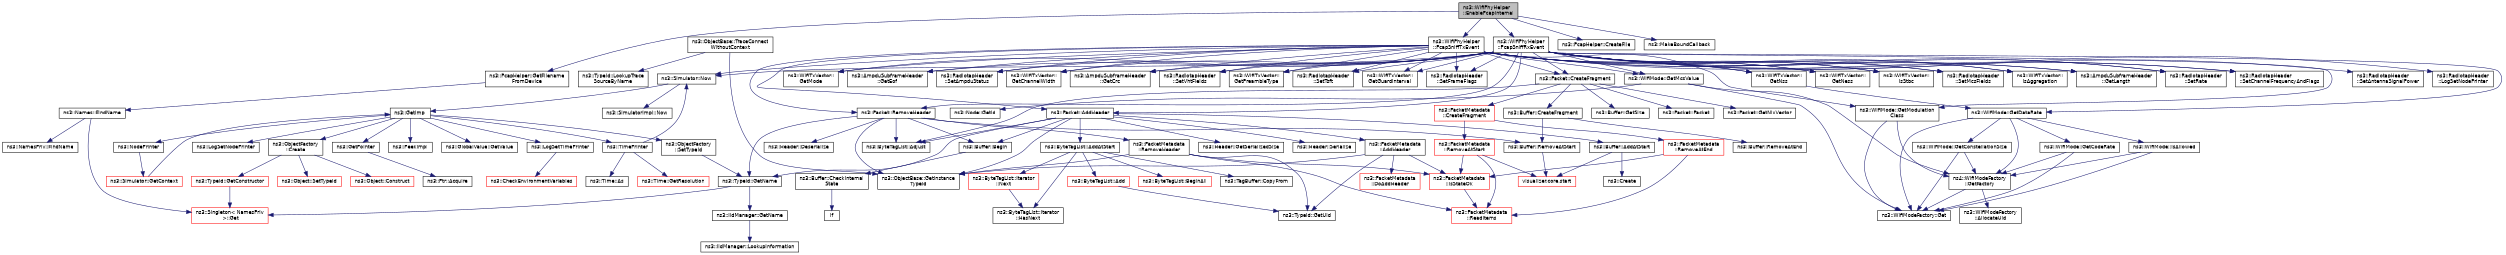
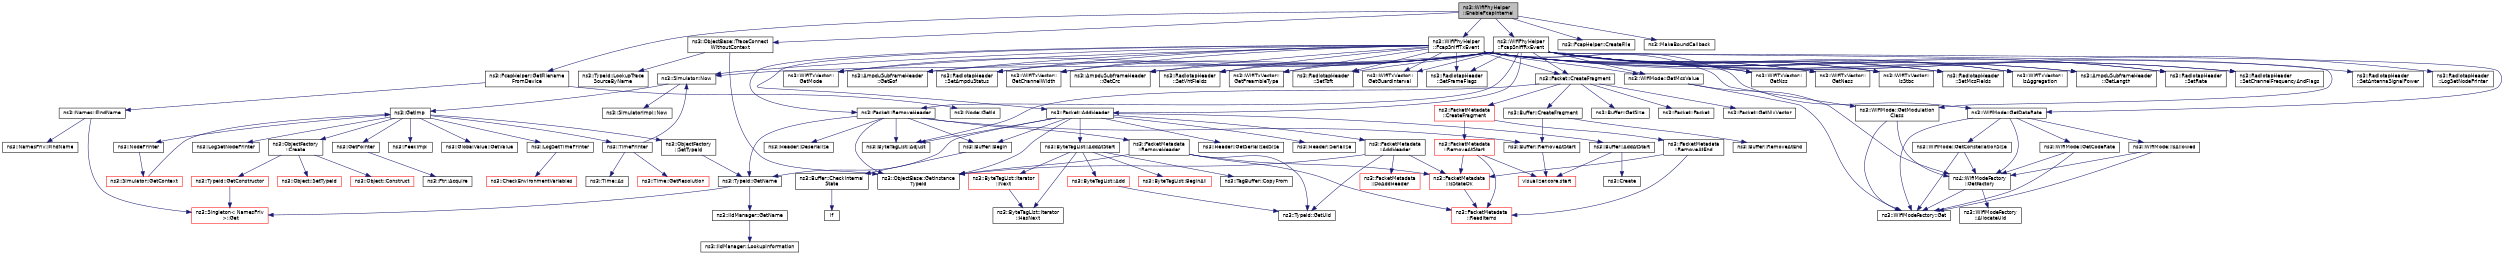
edge "ns3::WifiPhyHelper ::EnablePcapInternal" -> "ns3::ObjectBase::TraceConnect WithoutContext": added
edge "ns3::WifiTxVector:: GetNss" -> "ns3::WifiMode::GetDataRate": now "ns3::WifiPhyHelper ::PcapSniffTxEvent" -> "ns3::WifiMode::GetDataRate"
edge "ns3::WifiMode::GetMcsValue" -> "ns3::Node::GetId": now "ns3::PcapHelper::GetFilename FromDevice" -> "ns3::Node::GetId"
node "ns3::PacketMetadata ::RemoveAtEnd": color red -> black
